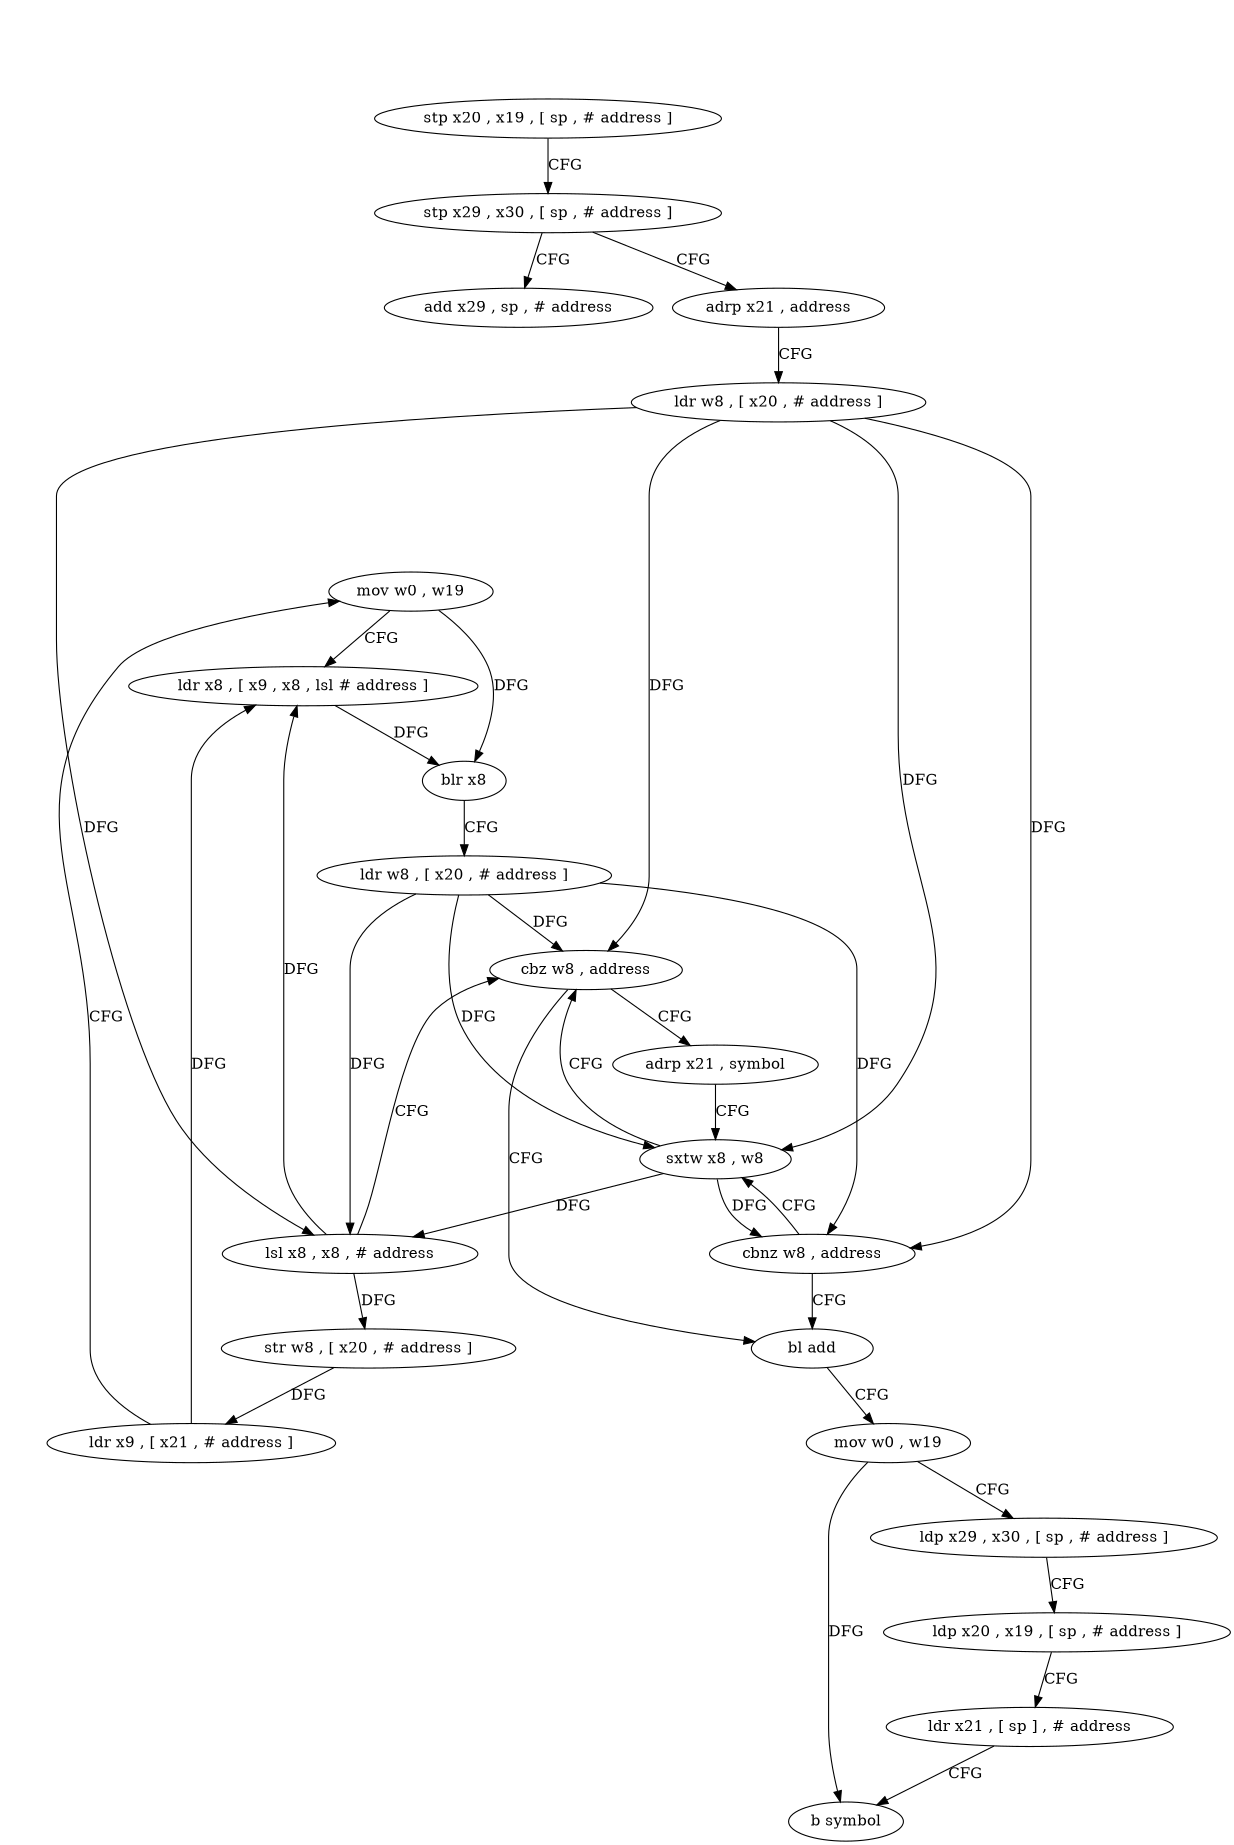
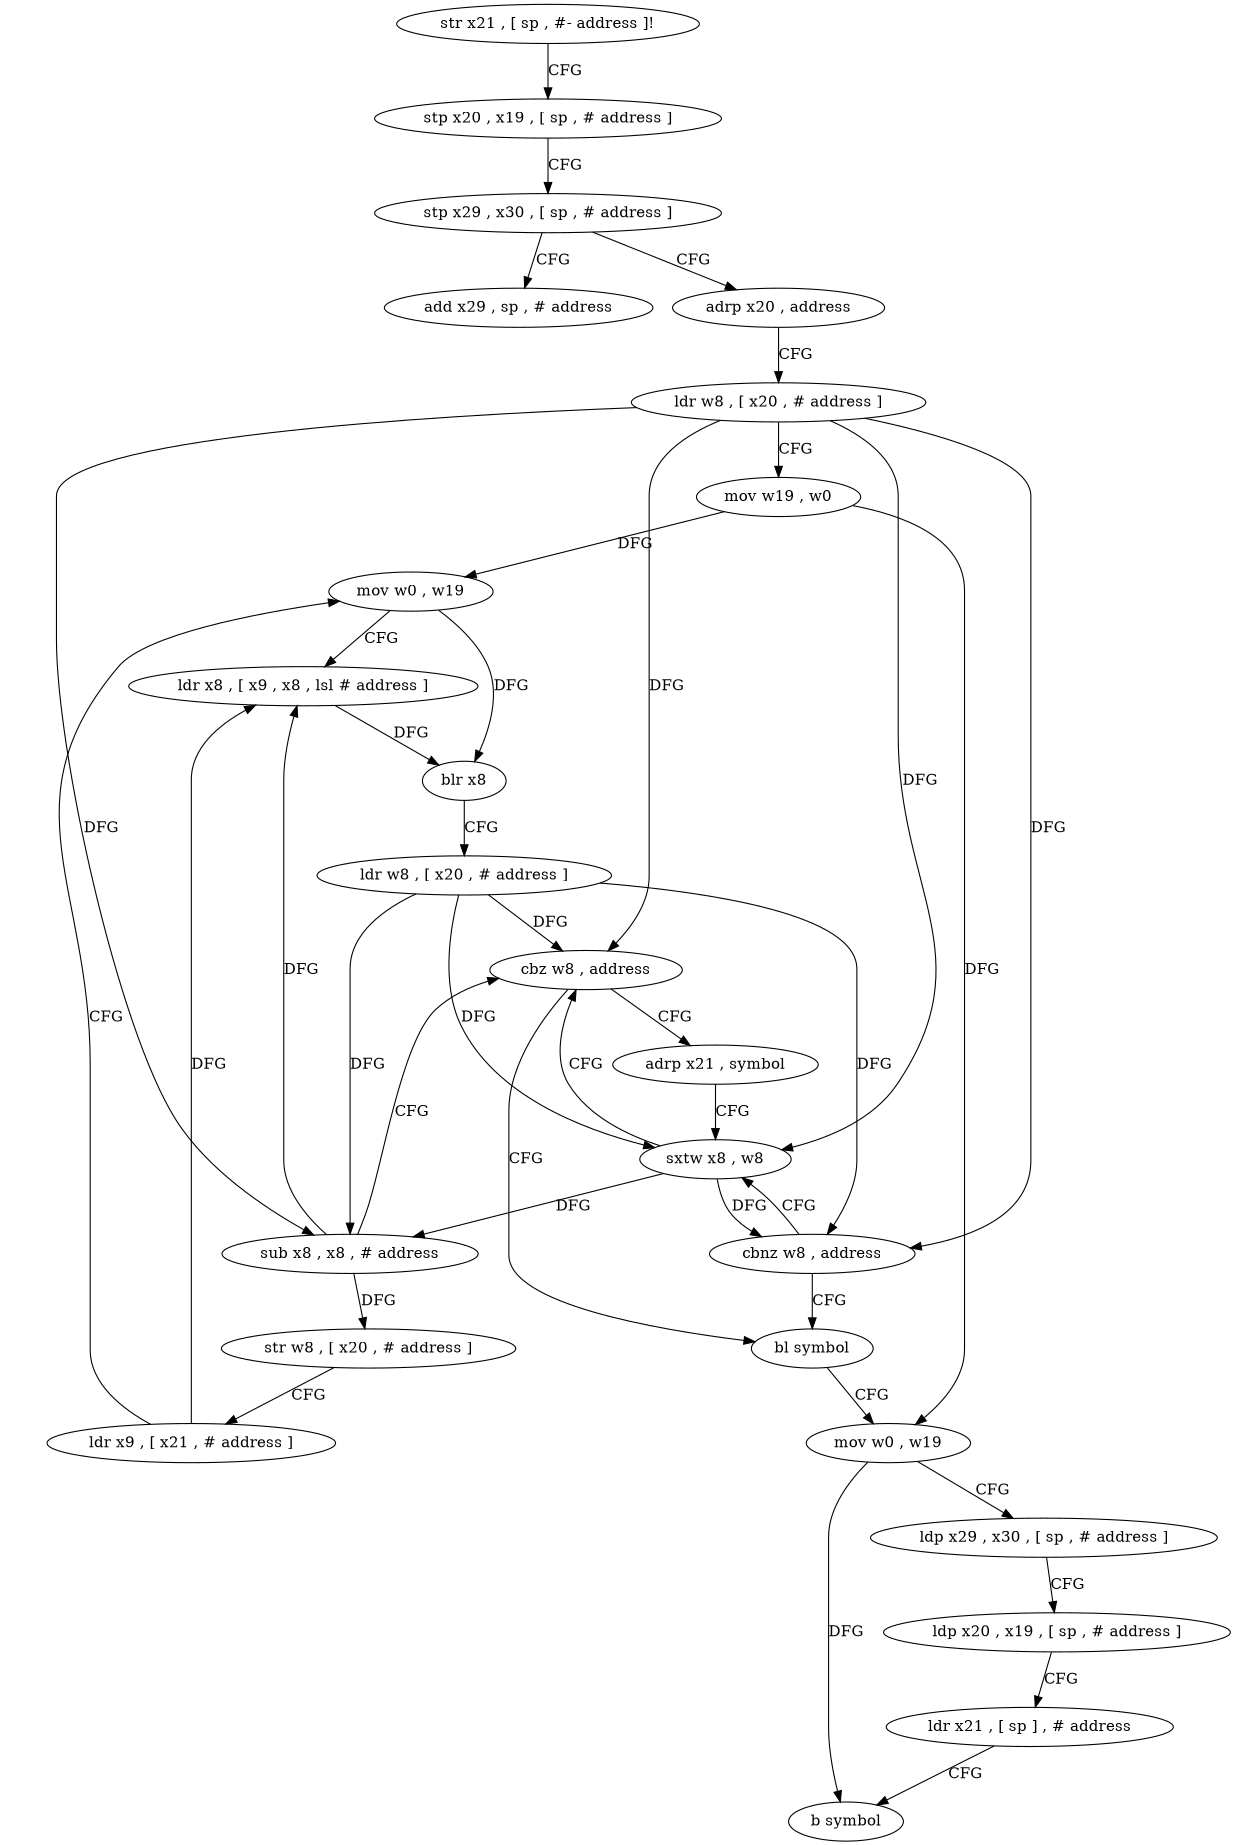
node "str x21 , [ sp , #- address ]!": added
node "adrp x21 , address": label "adrp x21 , address" -> "adrp x20 , address"
node "mov w19 , w0": added
node "lsl x8 , x8 , # address": label "lsl x8 , x8 , # address" -> "sub x8 , x8 , # address"
node "bl add": label "bl add" -> "bl symbol"
edge "str w8 , [ x20 , # address ]" -> "ldr x9 , [ x21 , # address ]": label "DFG" -> "CFG"
